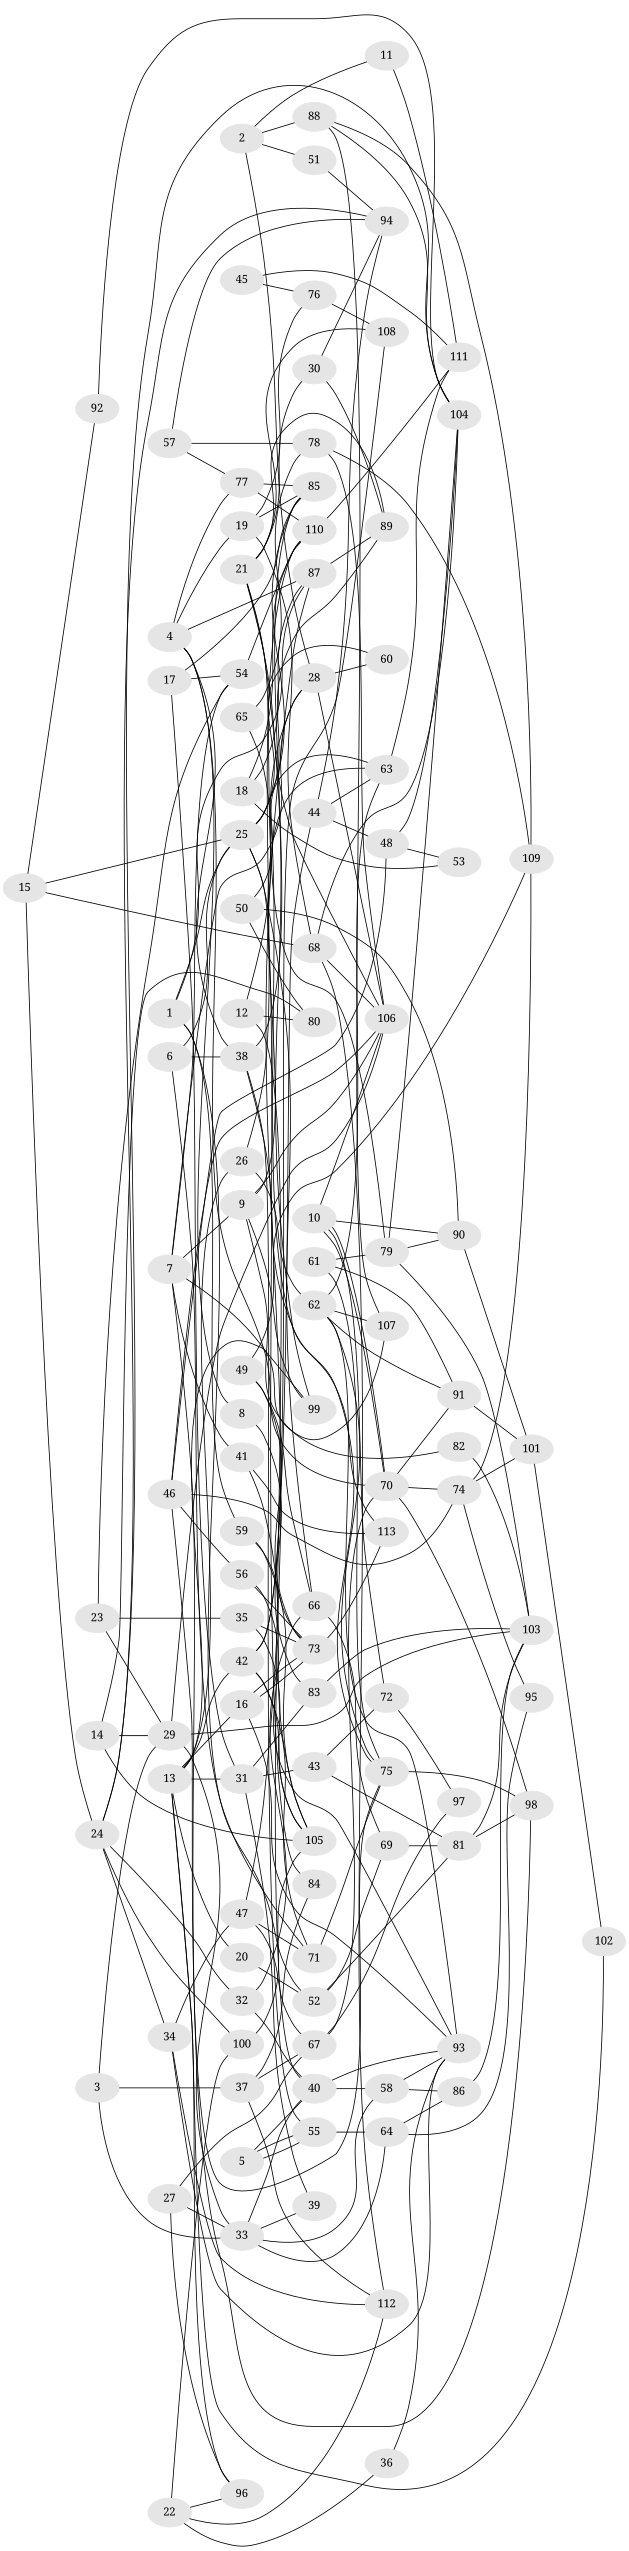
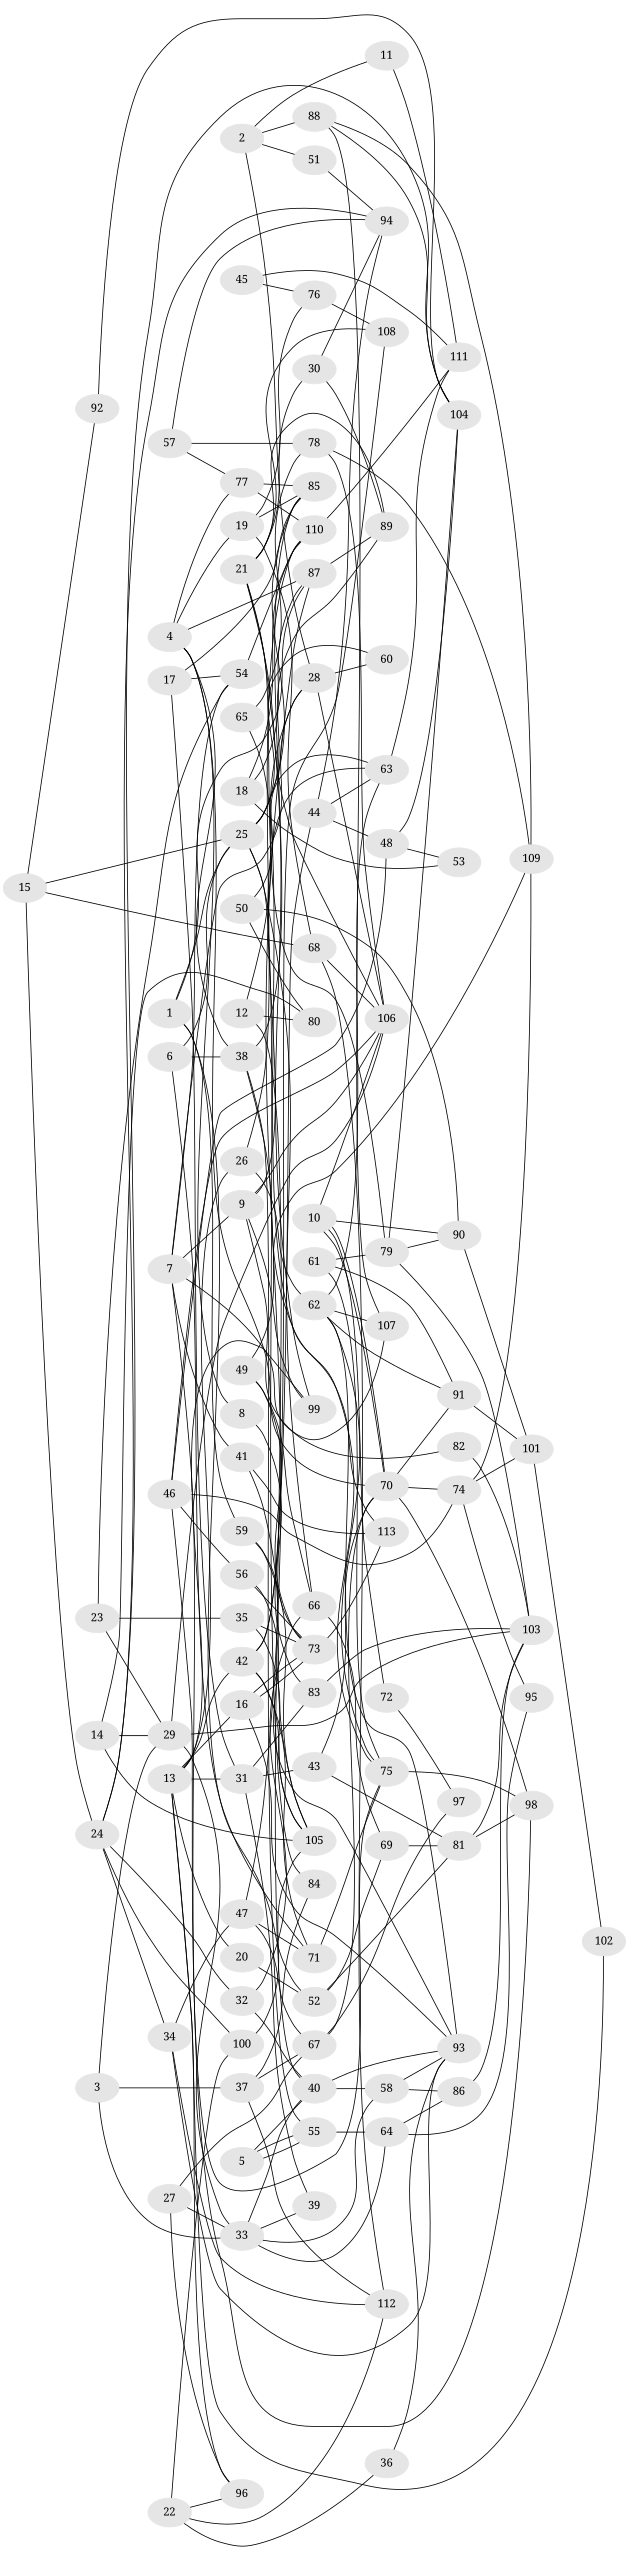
edge "104" -- "68": removed
edge "72" -- "43": now "70" -- "43"
